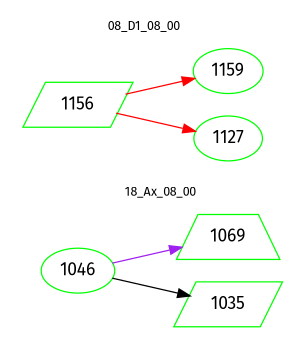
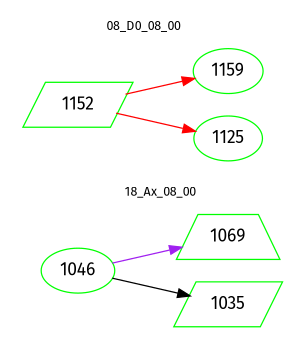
cluster "08_D1_08_00": label "08_D1_08_00" -> "08_D0_08_00"
node "1156": label "1156" -> "1152"
node "1127": label "1127" -> "1125"
